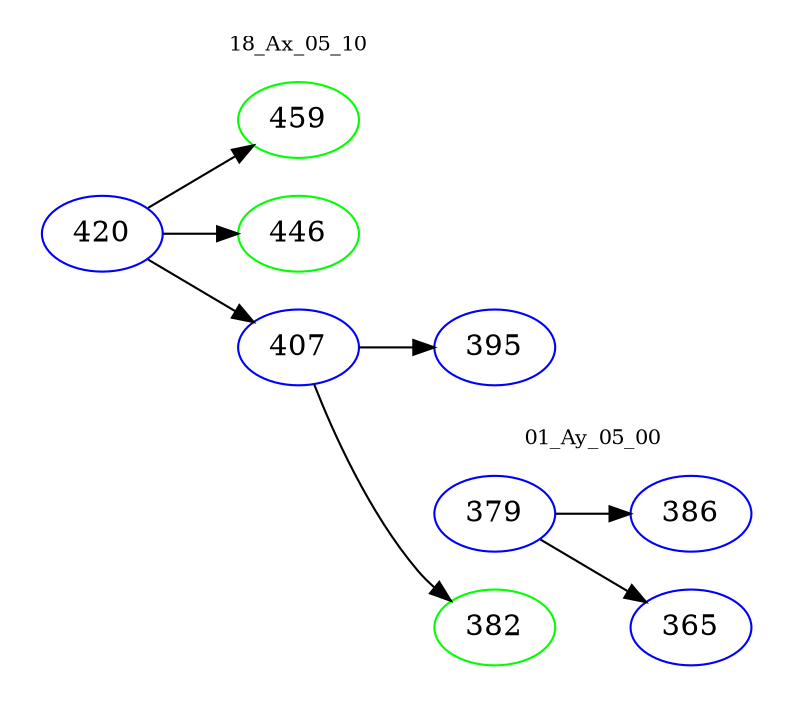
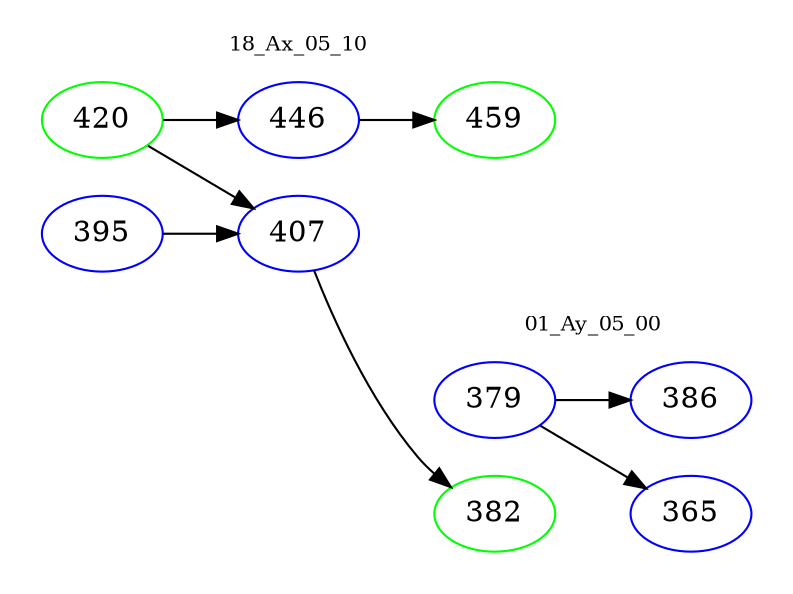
edge "420" -> "459": now "446" -> "459"
node "420": color blue -> green
node "446": color green -> blue
edge "407" -> "395": reversed
